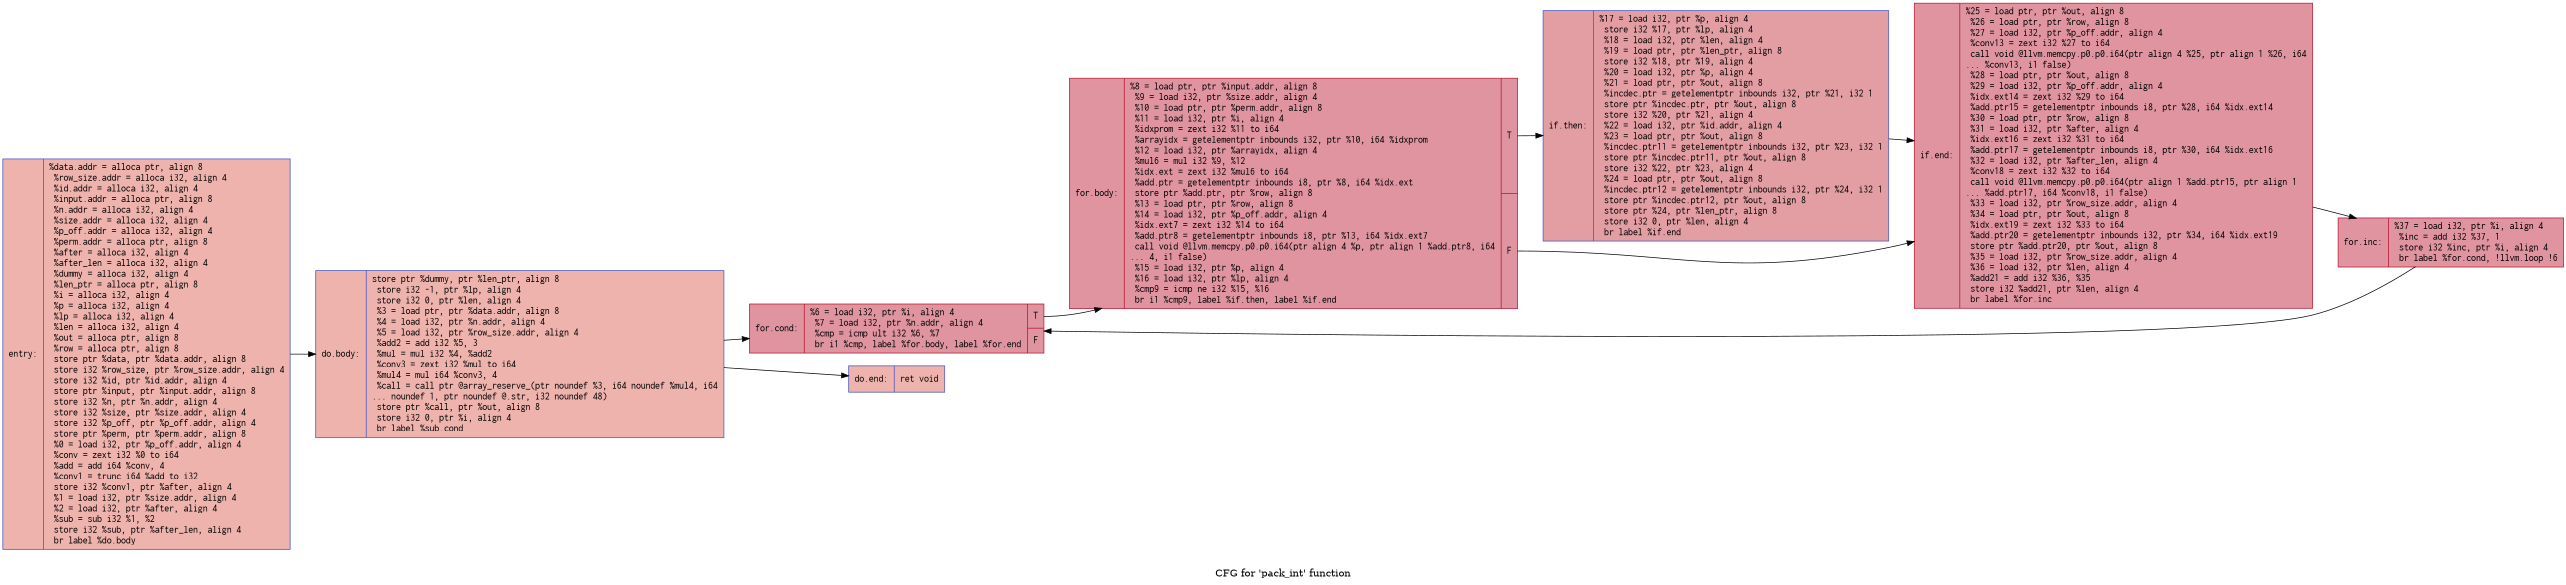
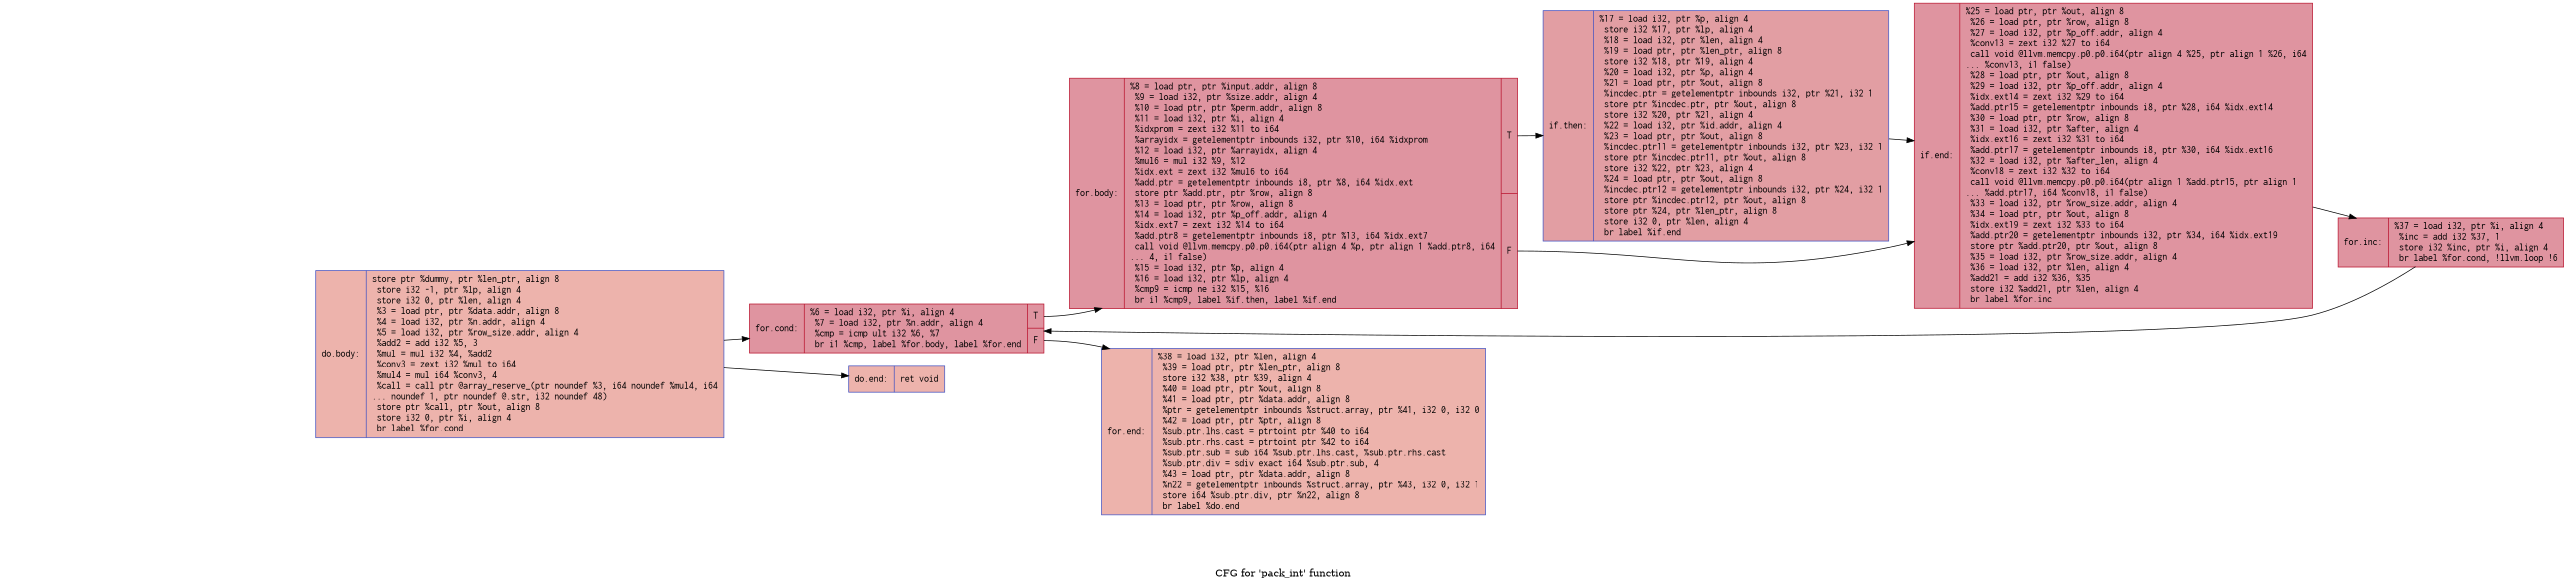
node "entry:": removed
node "do.body:": text "br label %sub.cond" -> "br label %for.cond"
node "for.end:": added
